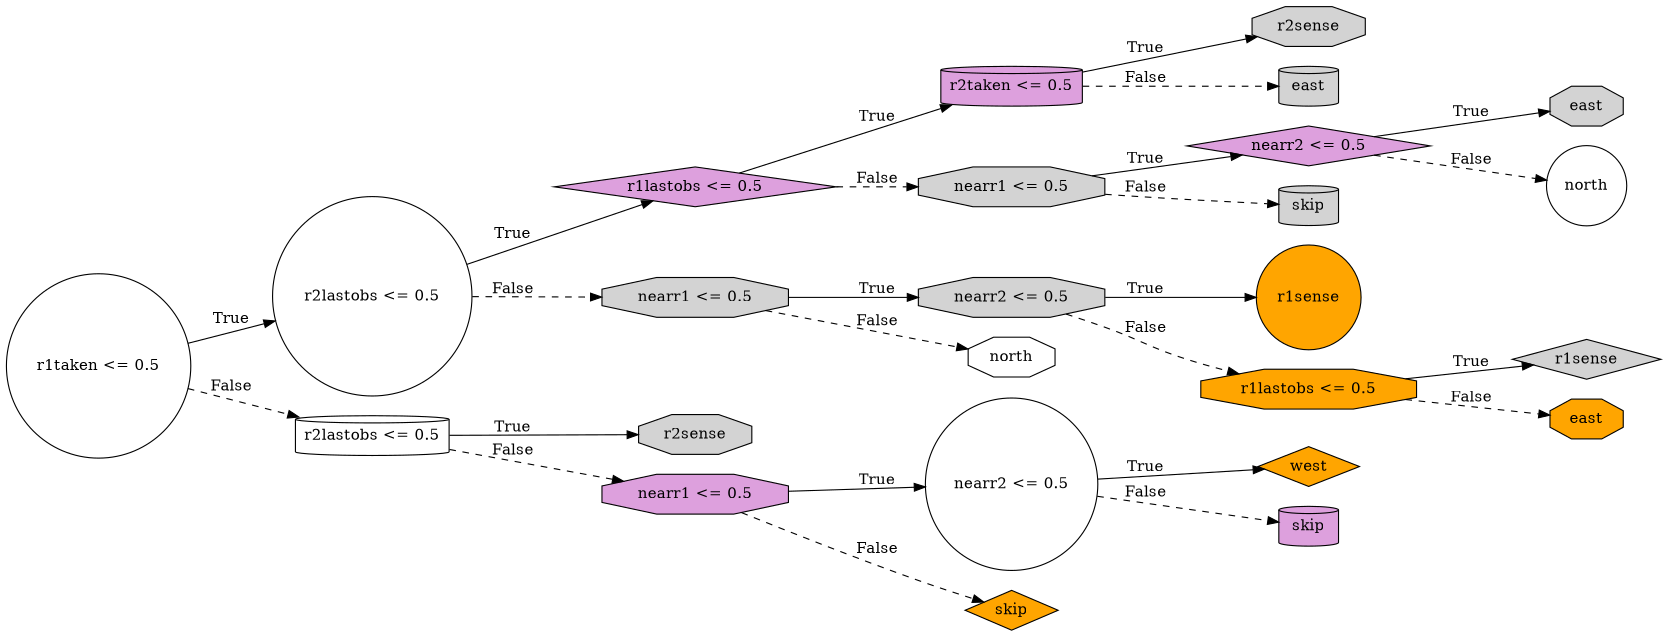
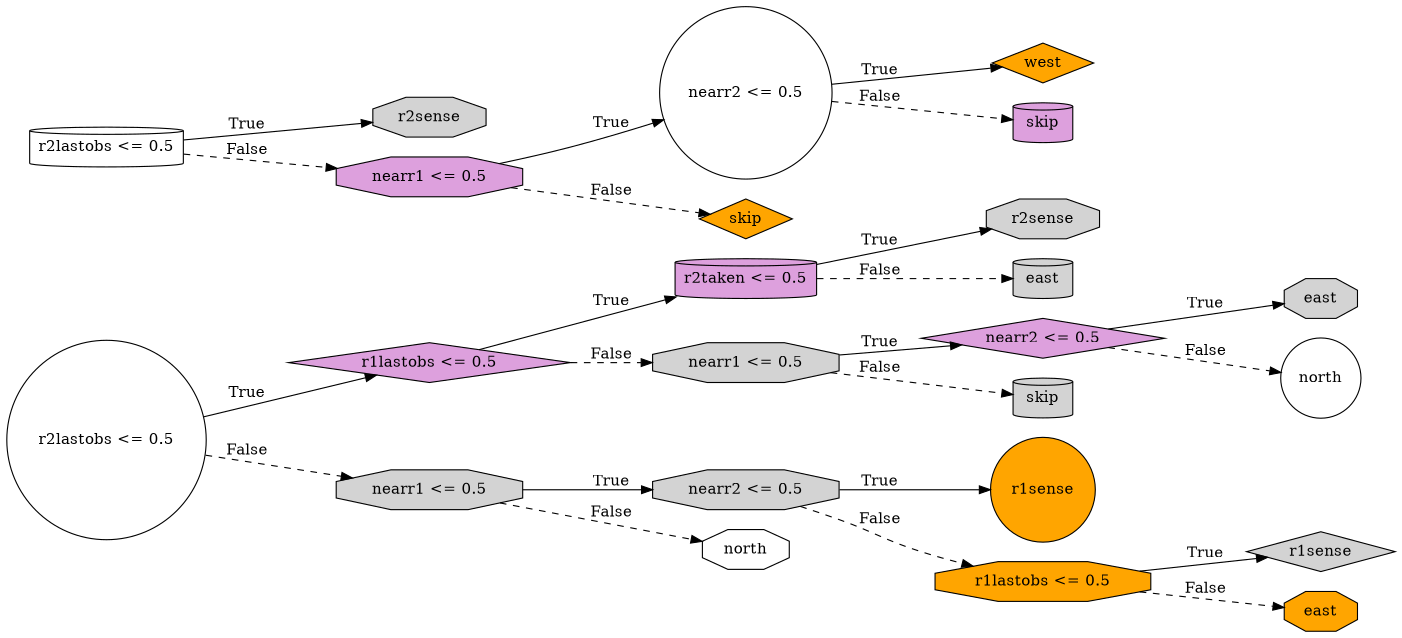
node "r1taken <= 0.5": removed
